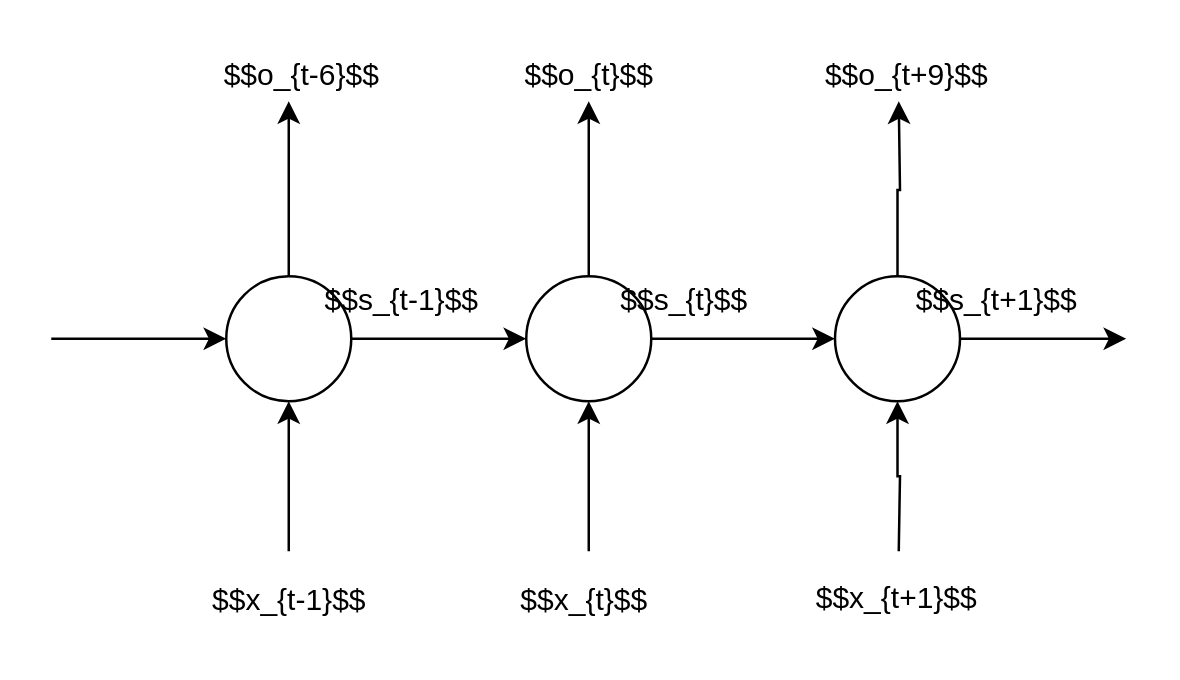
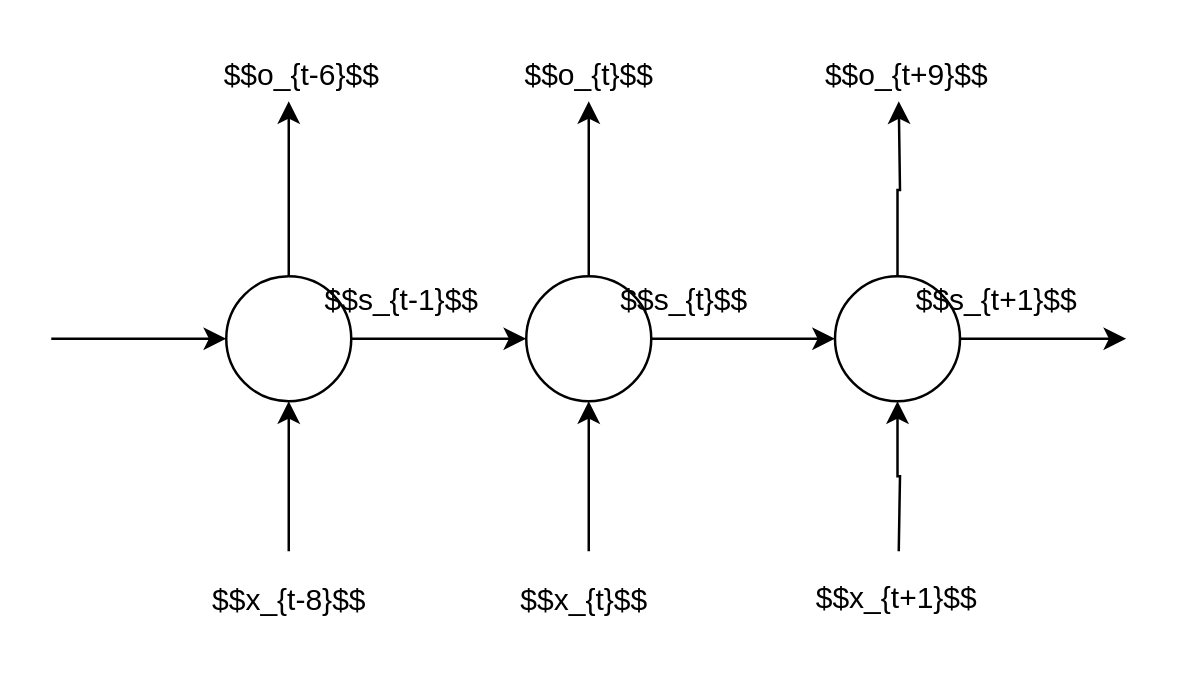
node "$$x_{t-1}$$": label "$$x_{t-1}$$" -> "$$x_{t-8}$$"
